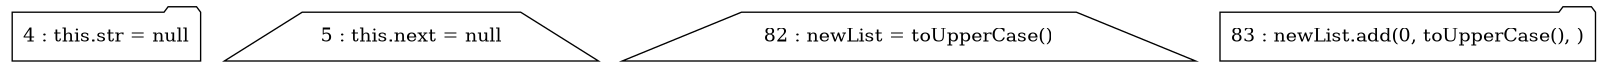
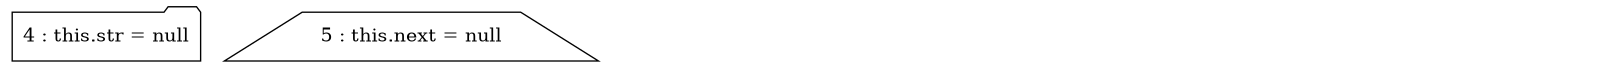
node "82 : newList = toUpperCase()": removed
node "83 : newList.add(0, toUpperCase(), )": removed
